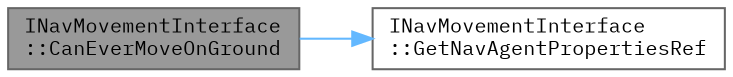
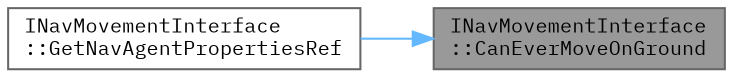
edge "INavMovementInterface ::CanEverMoveOnGround" -> "INavMovementInterface ::GetNavAgentPropertiesRef": reversed
